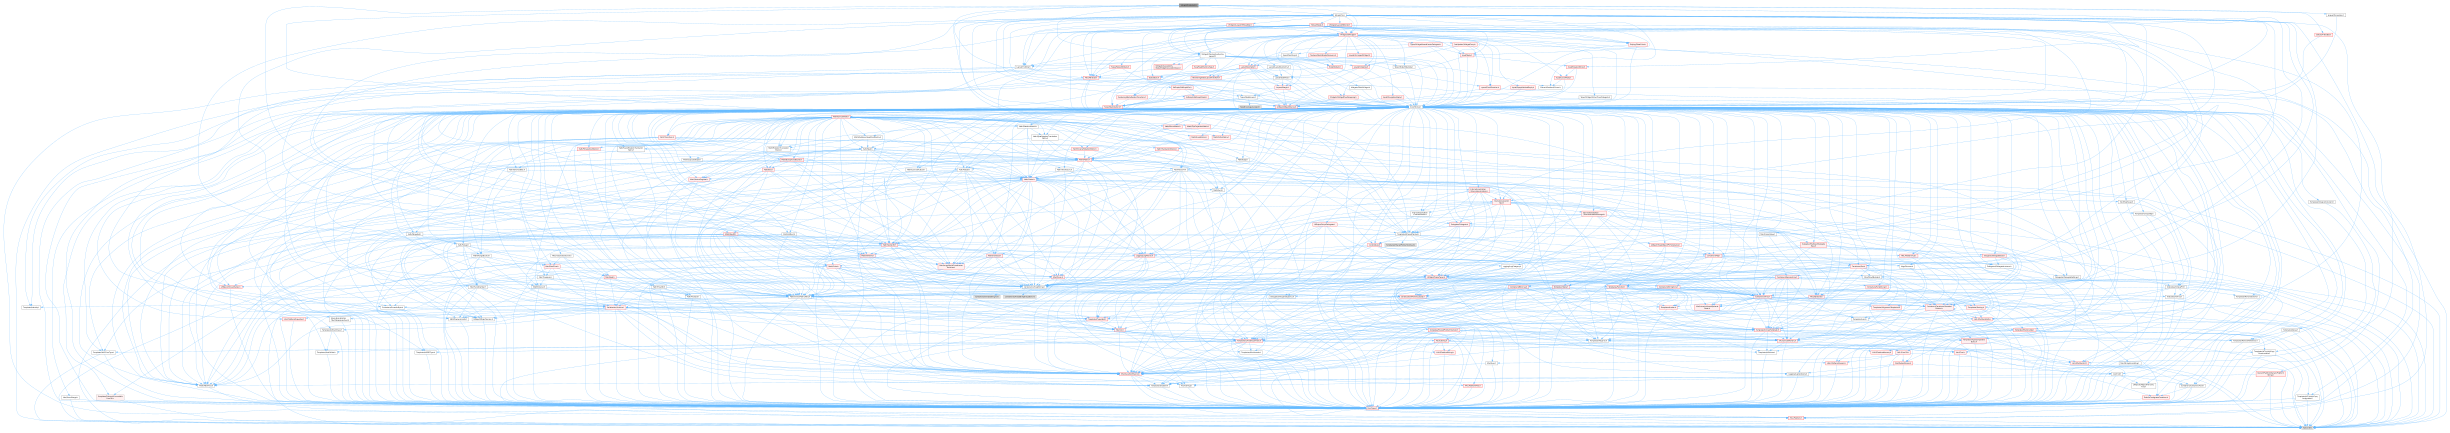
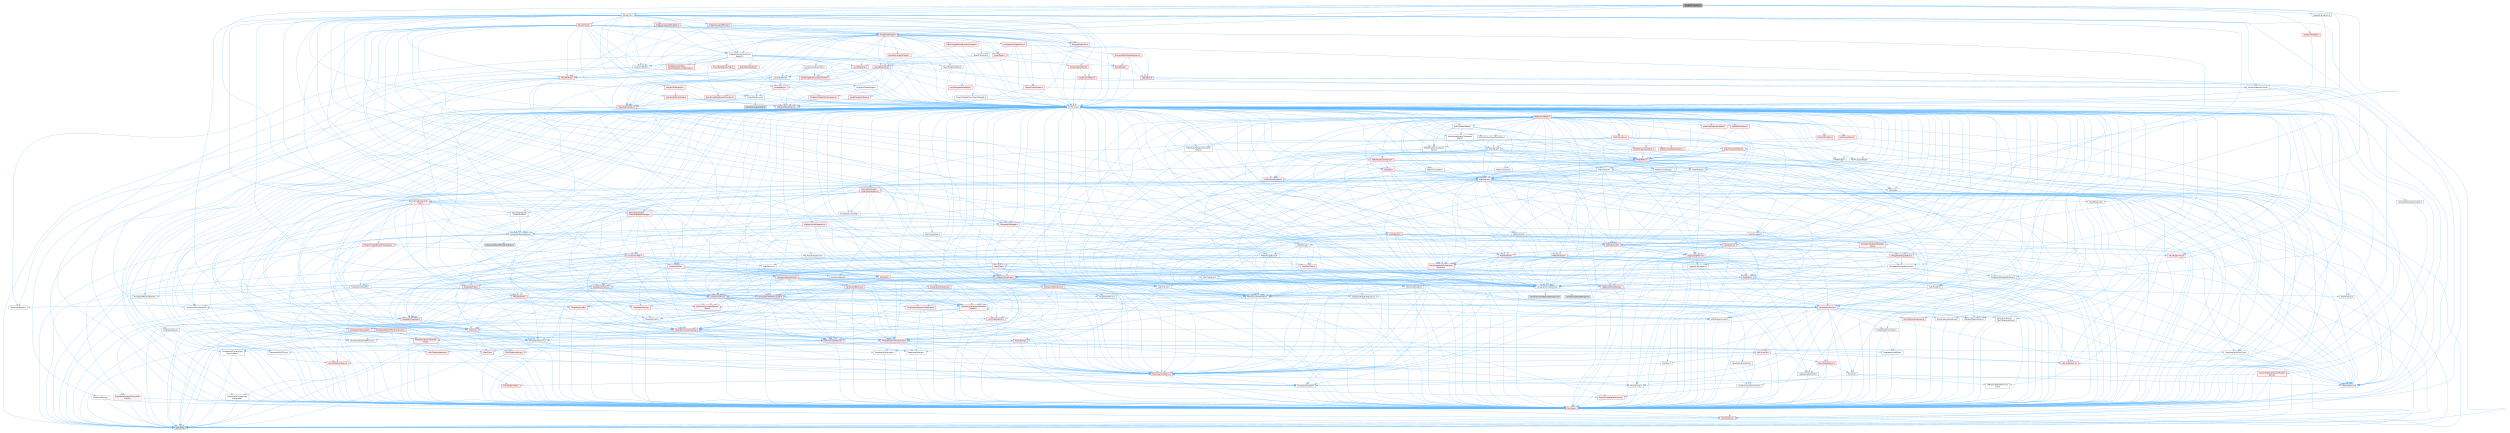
edge "Internationalization /Text.h" -> "Misc/AssertionMacros.h": now "Internationalization /Text.h" -> "Misc/Crc.h"
node "Misc/EngineVersionBase.h": added
